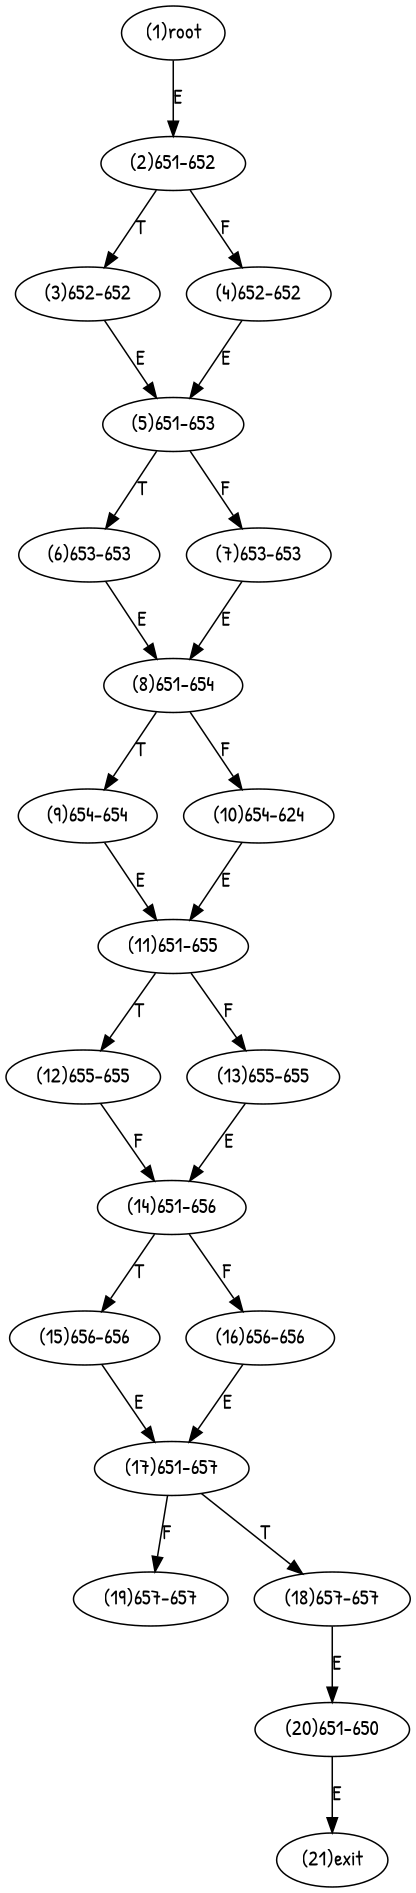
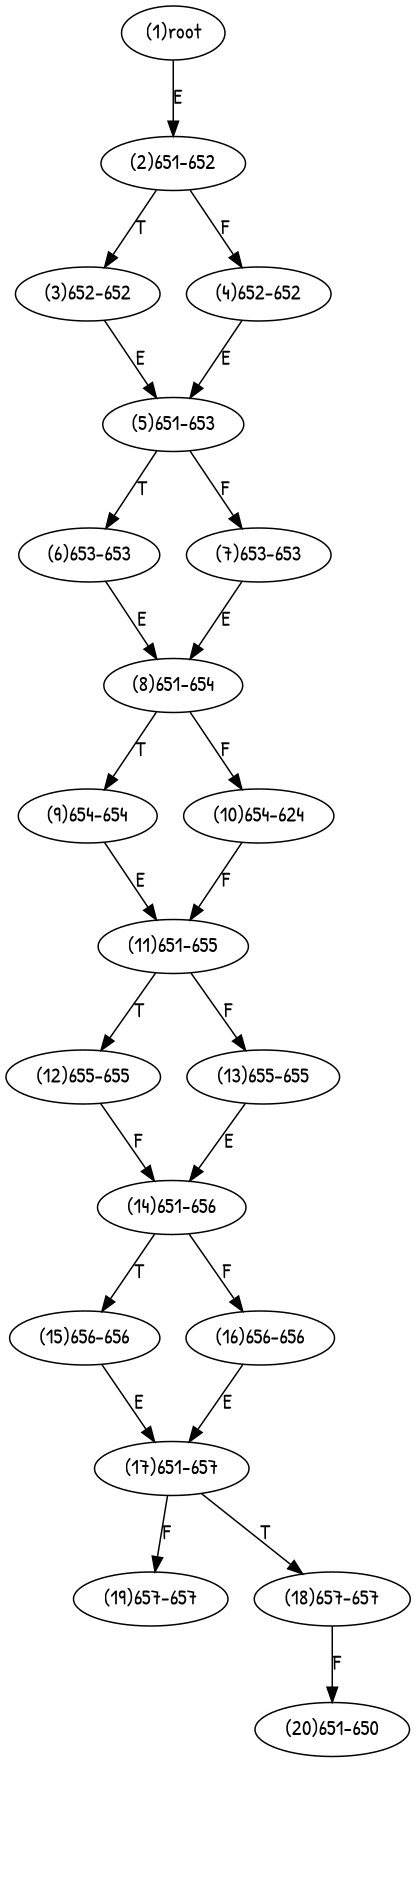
edge "(10)654-624" -> "(11)651-655": label "E" -> "F"
edge "(18)657-657" -> "(20)651-650": label "E" -> "F"
node "(21)exit": removed
